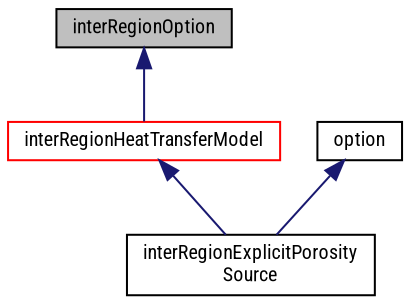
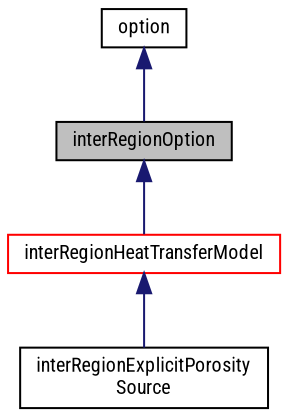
edge "interRegionExplicitPorosity Source" -> "option": now "interRegionOption" -> "option"
